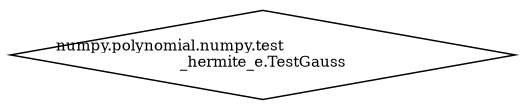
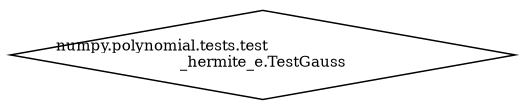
node "numpy.polynomial.numpy.test _hermite_e.TestGauss": label "numpy.polynomial.numpy.test _hermite_e.TestGauss" -> "numpy.polynomial.tests.test _hermite_e.TestGauss"
